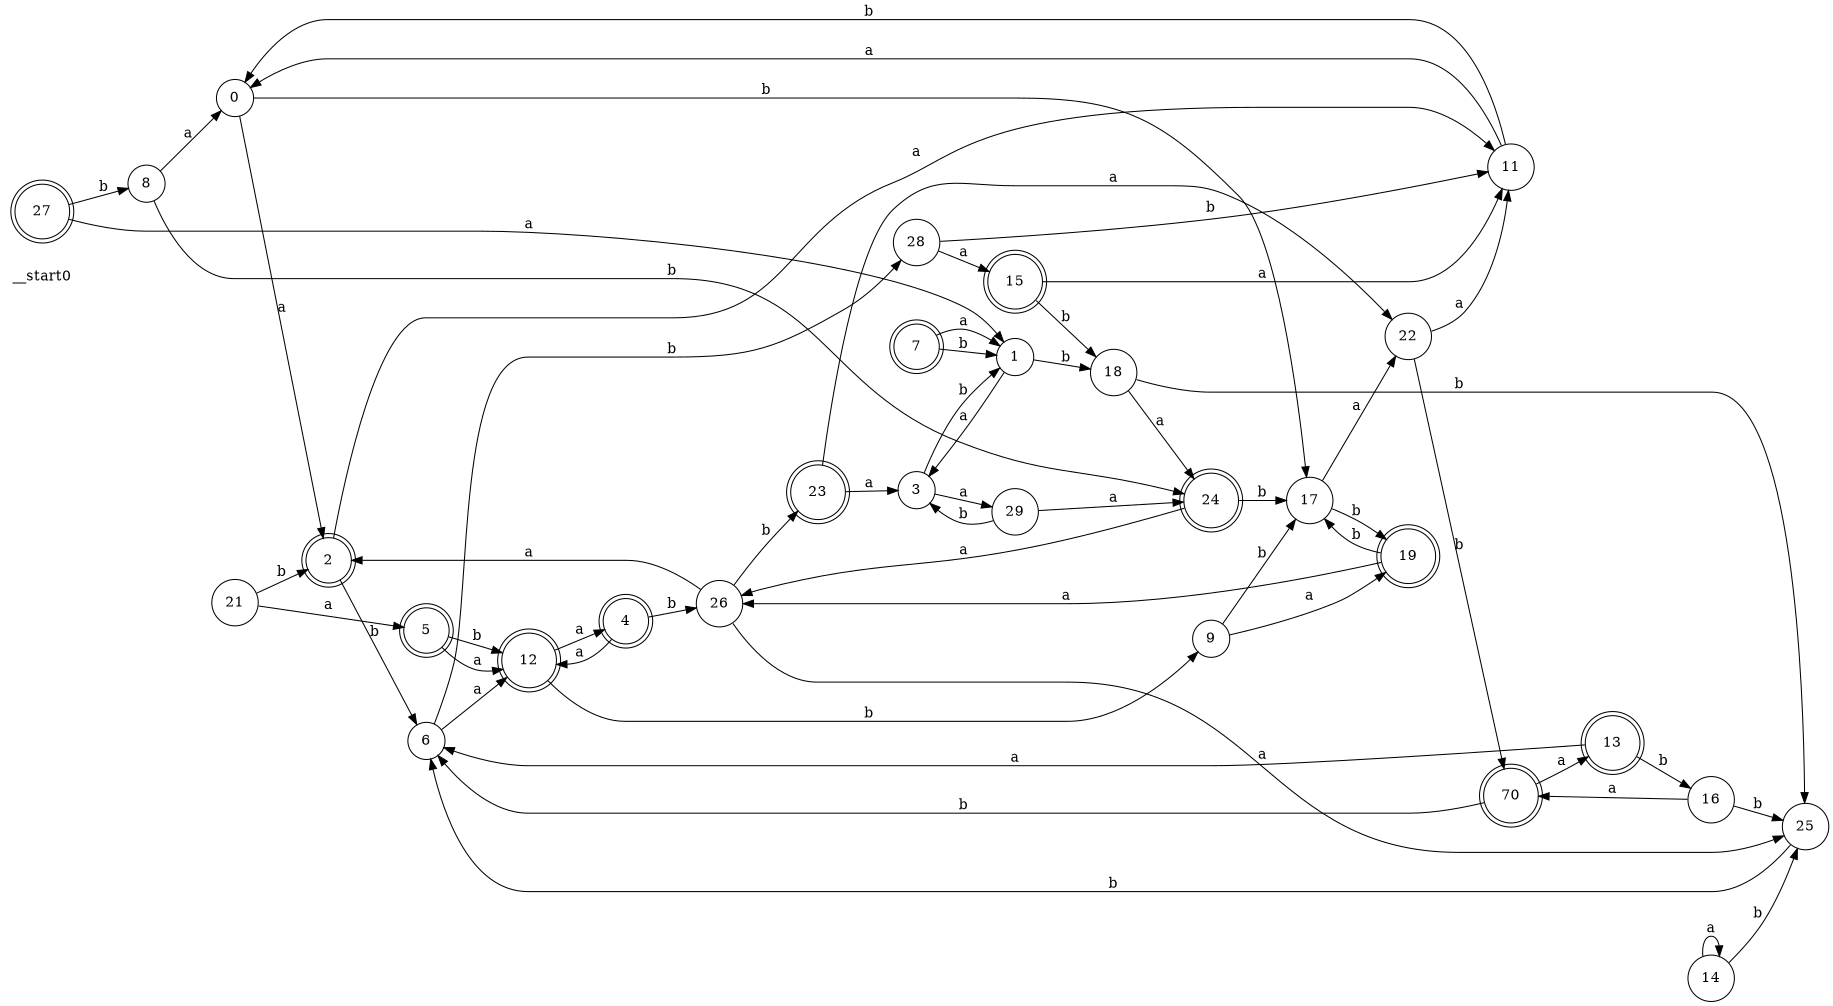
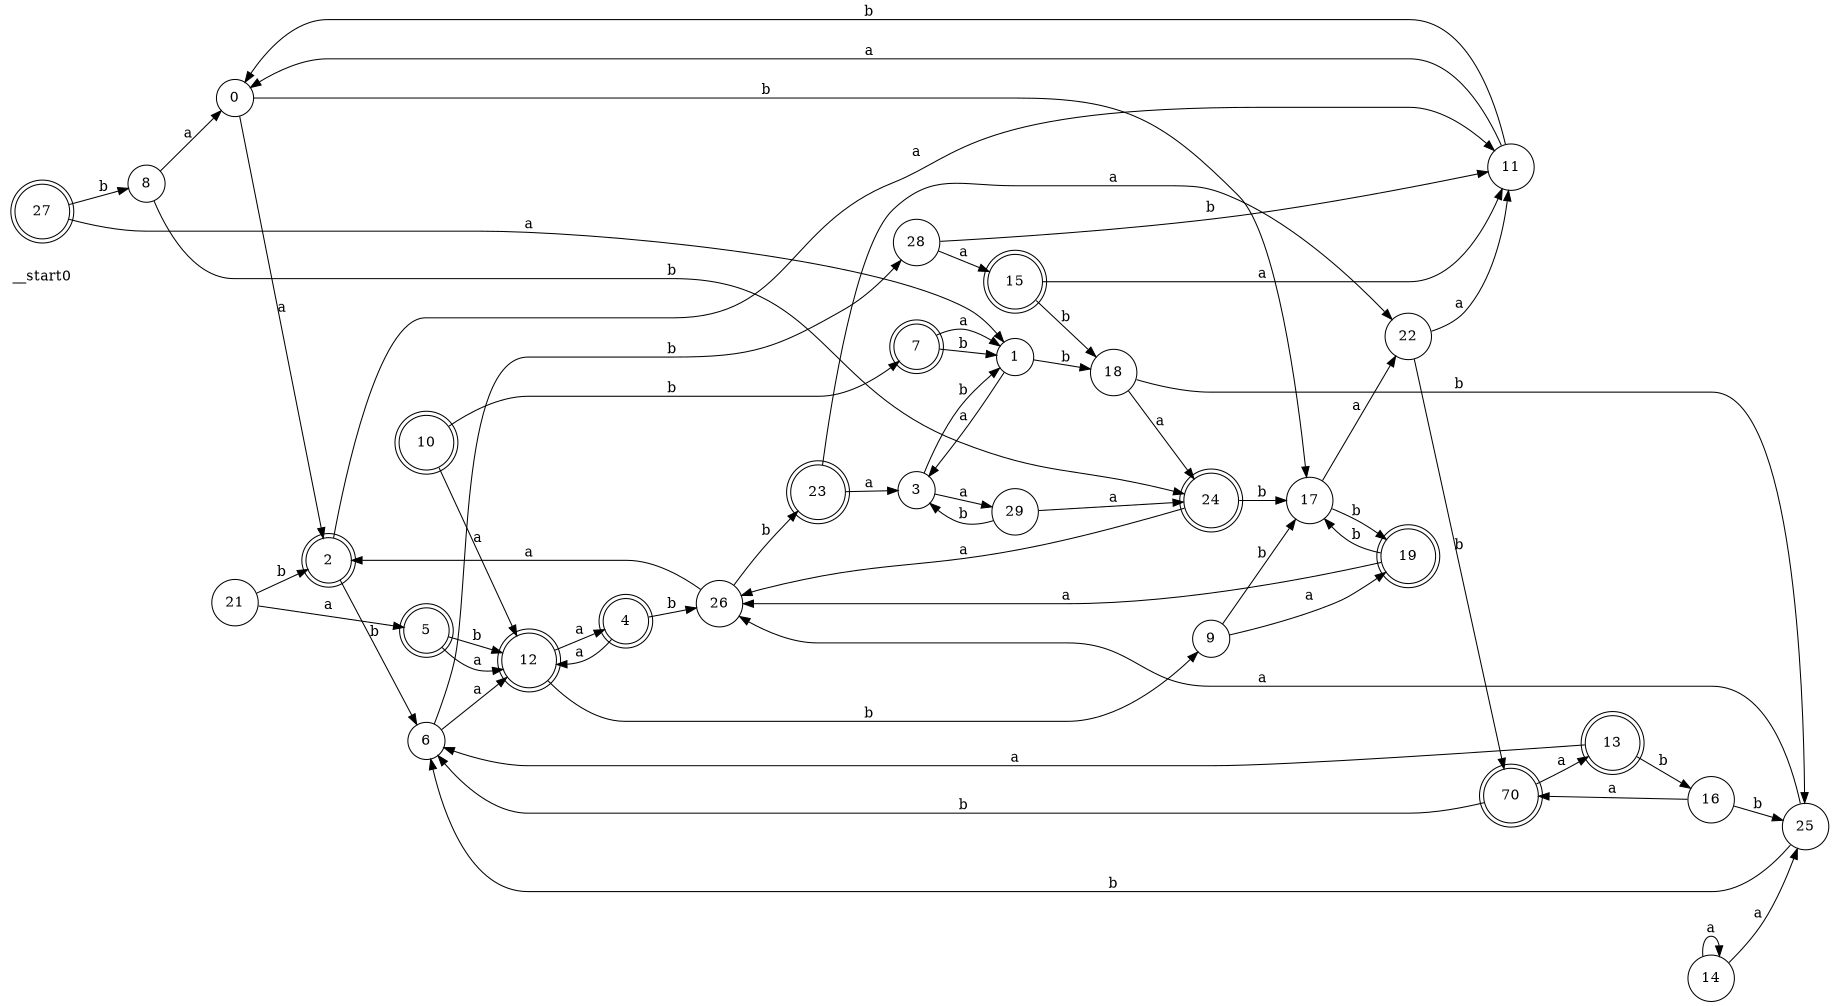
node "10": added
edge "26" -> "25": reversed
edge "14" -> "25": label "b" -> "a"
